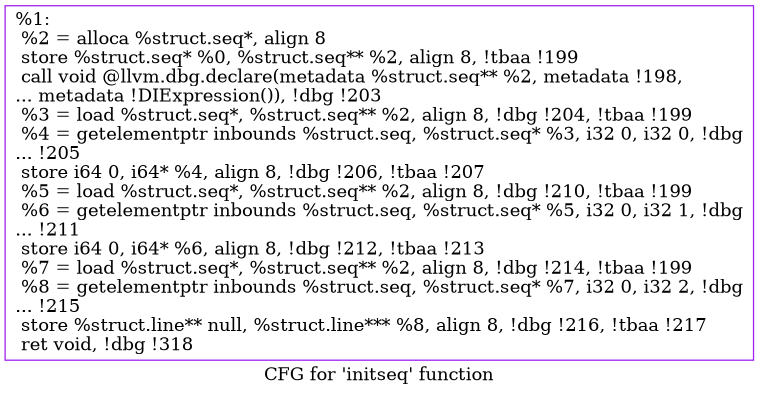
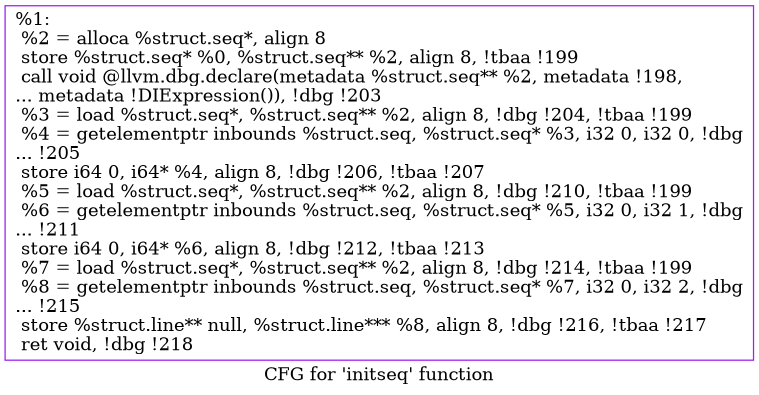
node "%1:": text "ret void, !dbg !318" -> "ret void, !dbg !218"
